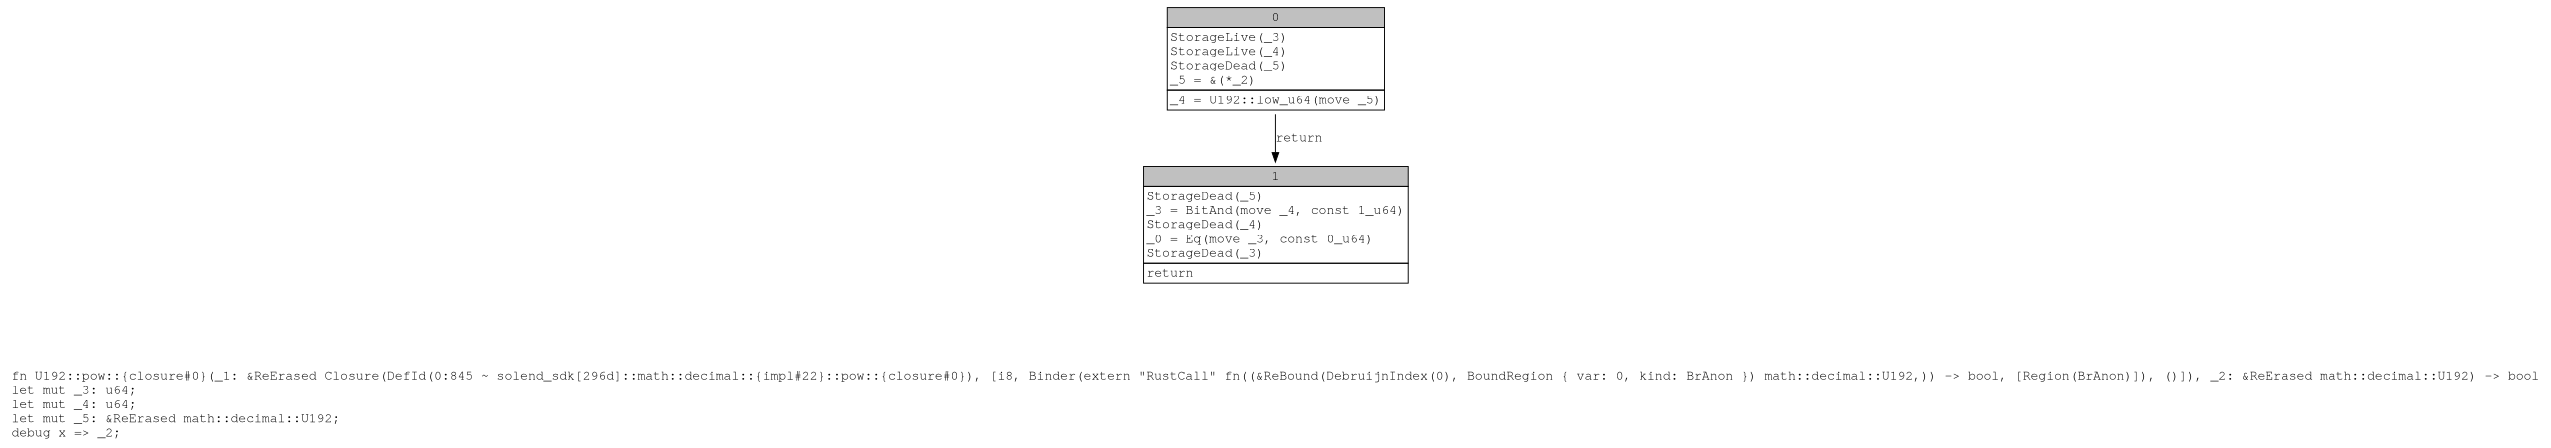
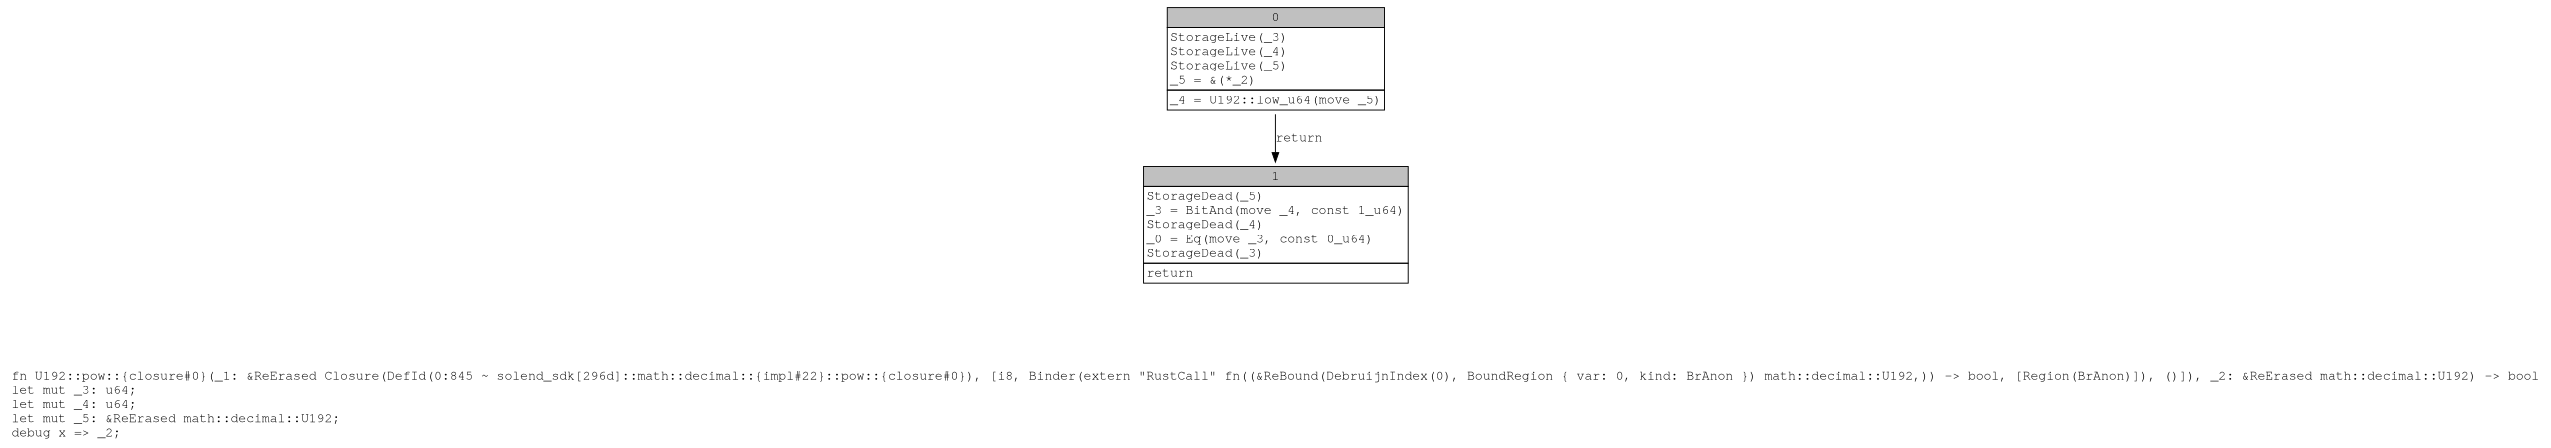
node "0": text "StorageDead(_5)" -> "StorageLive(_5)"
